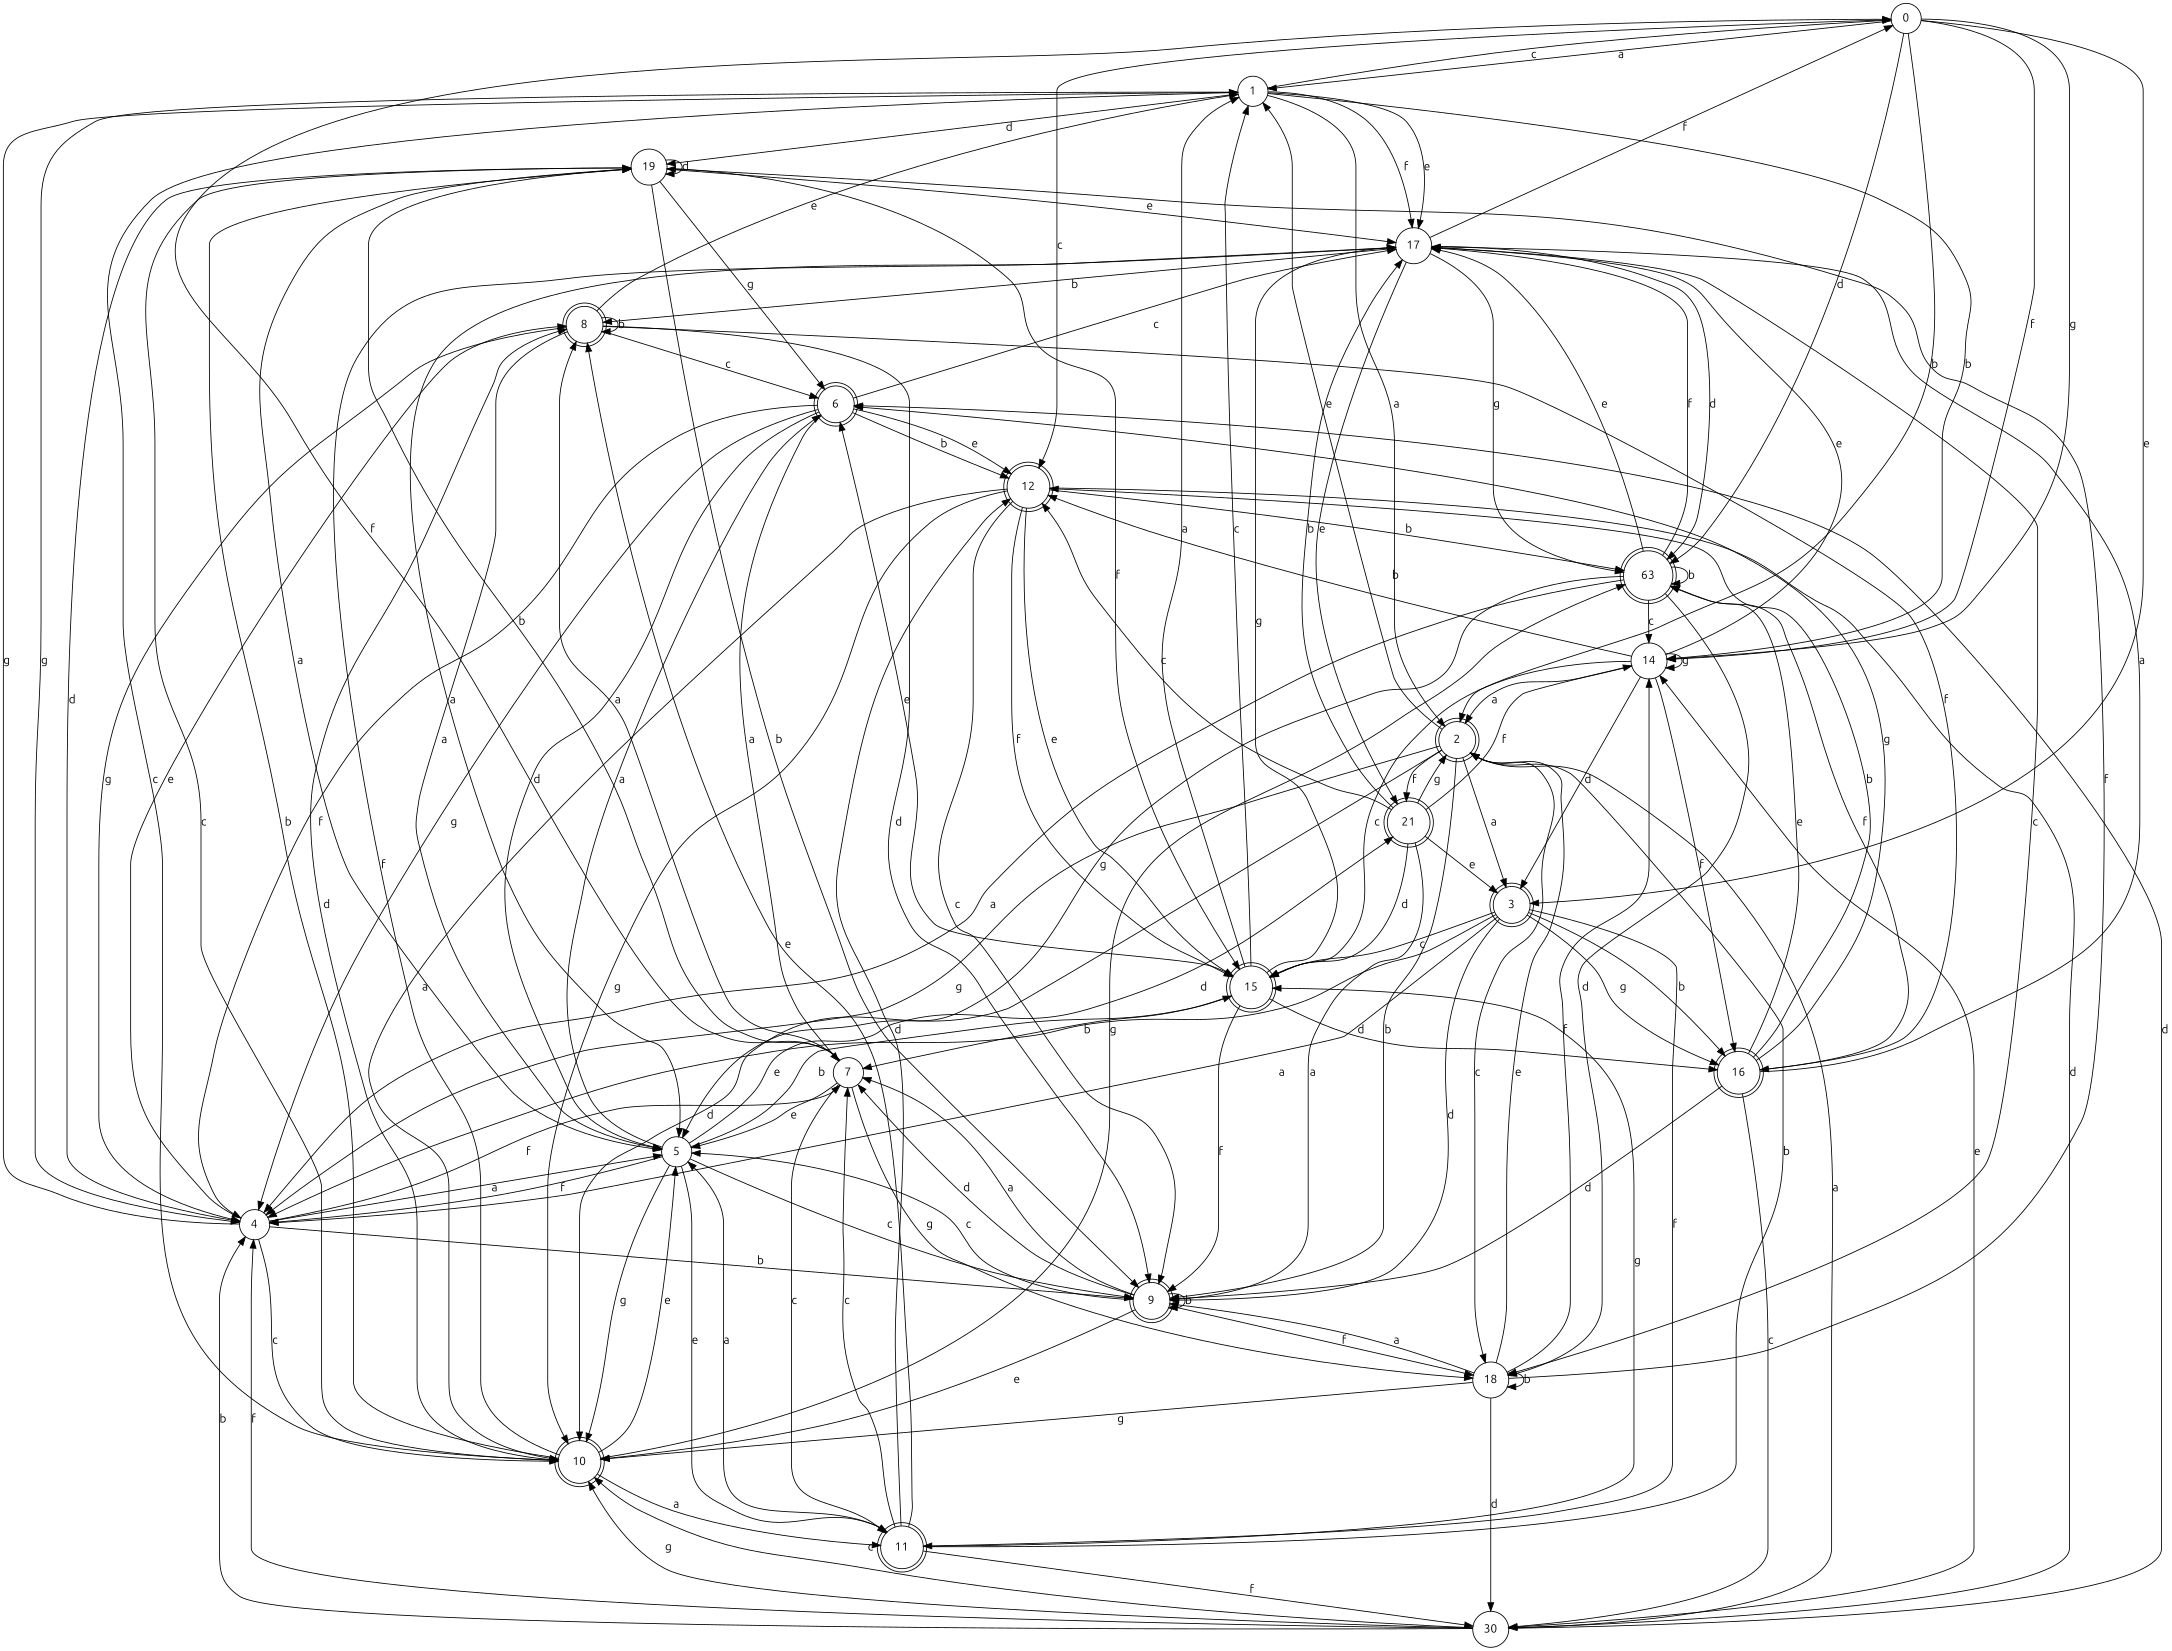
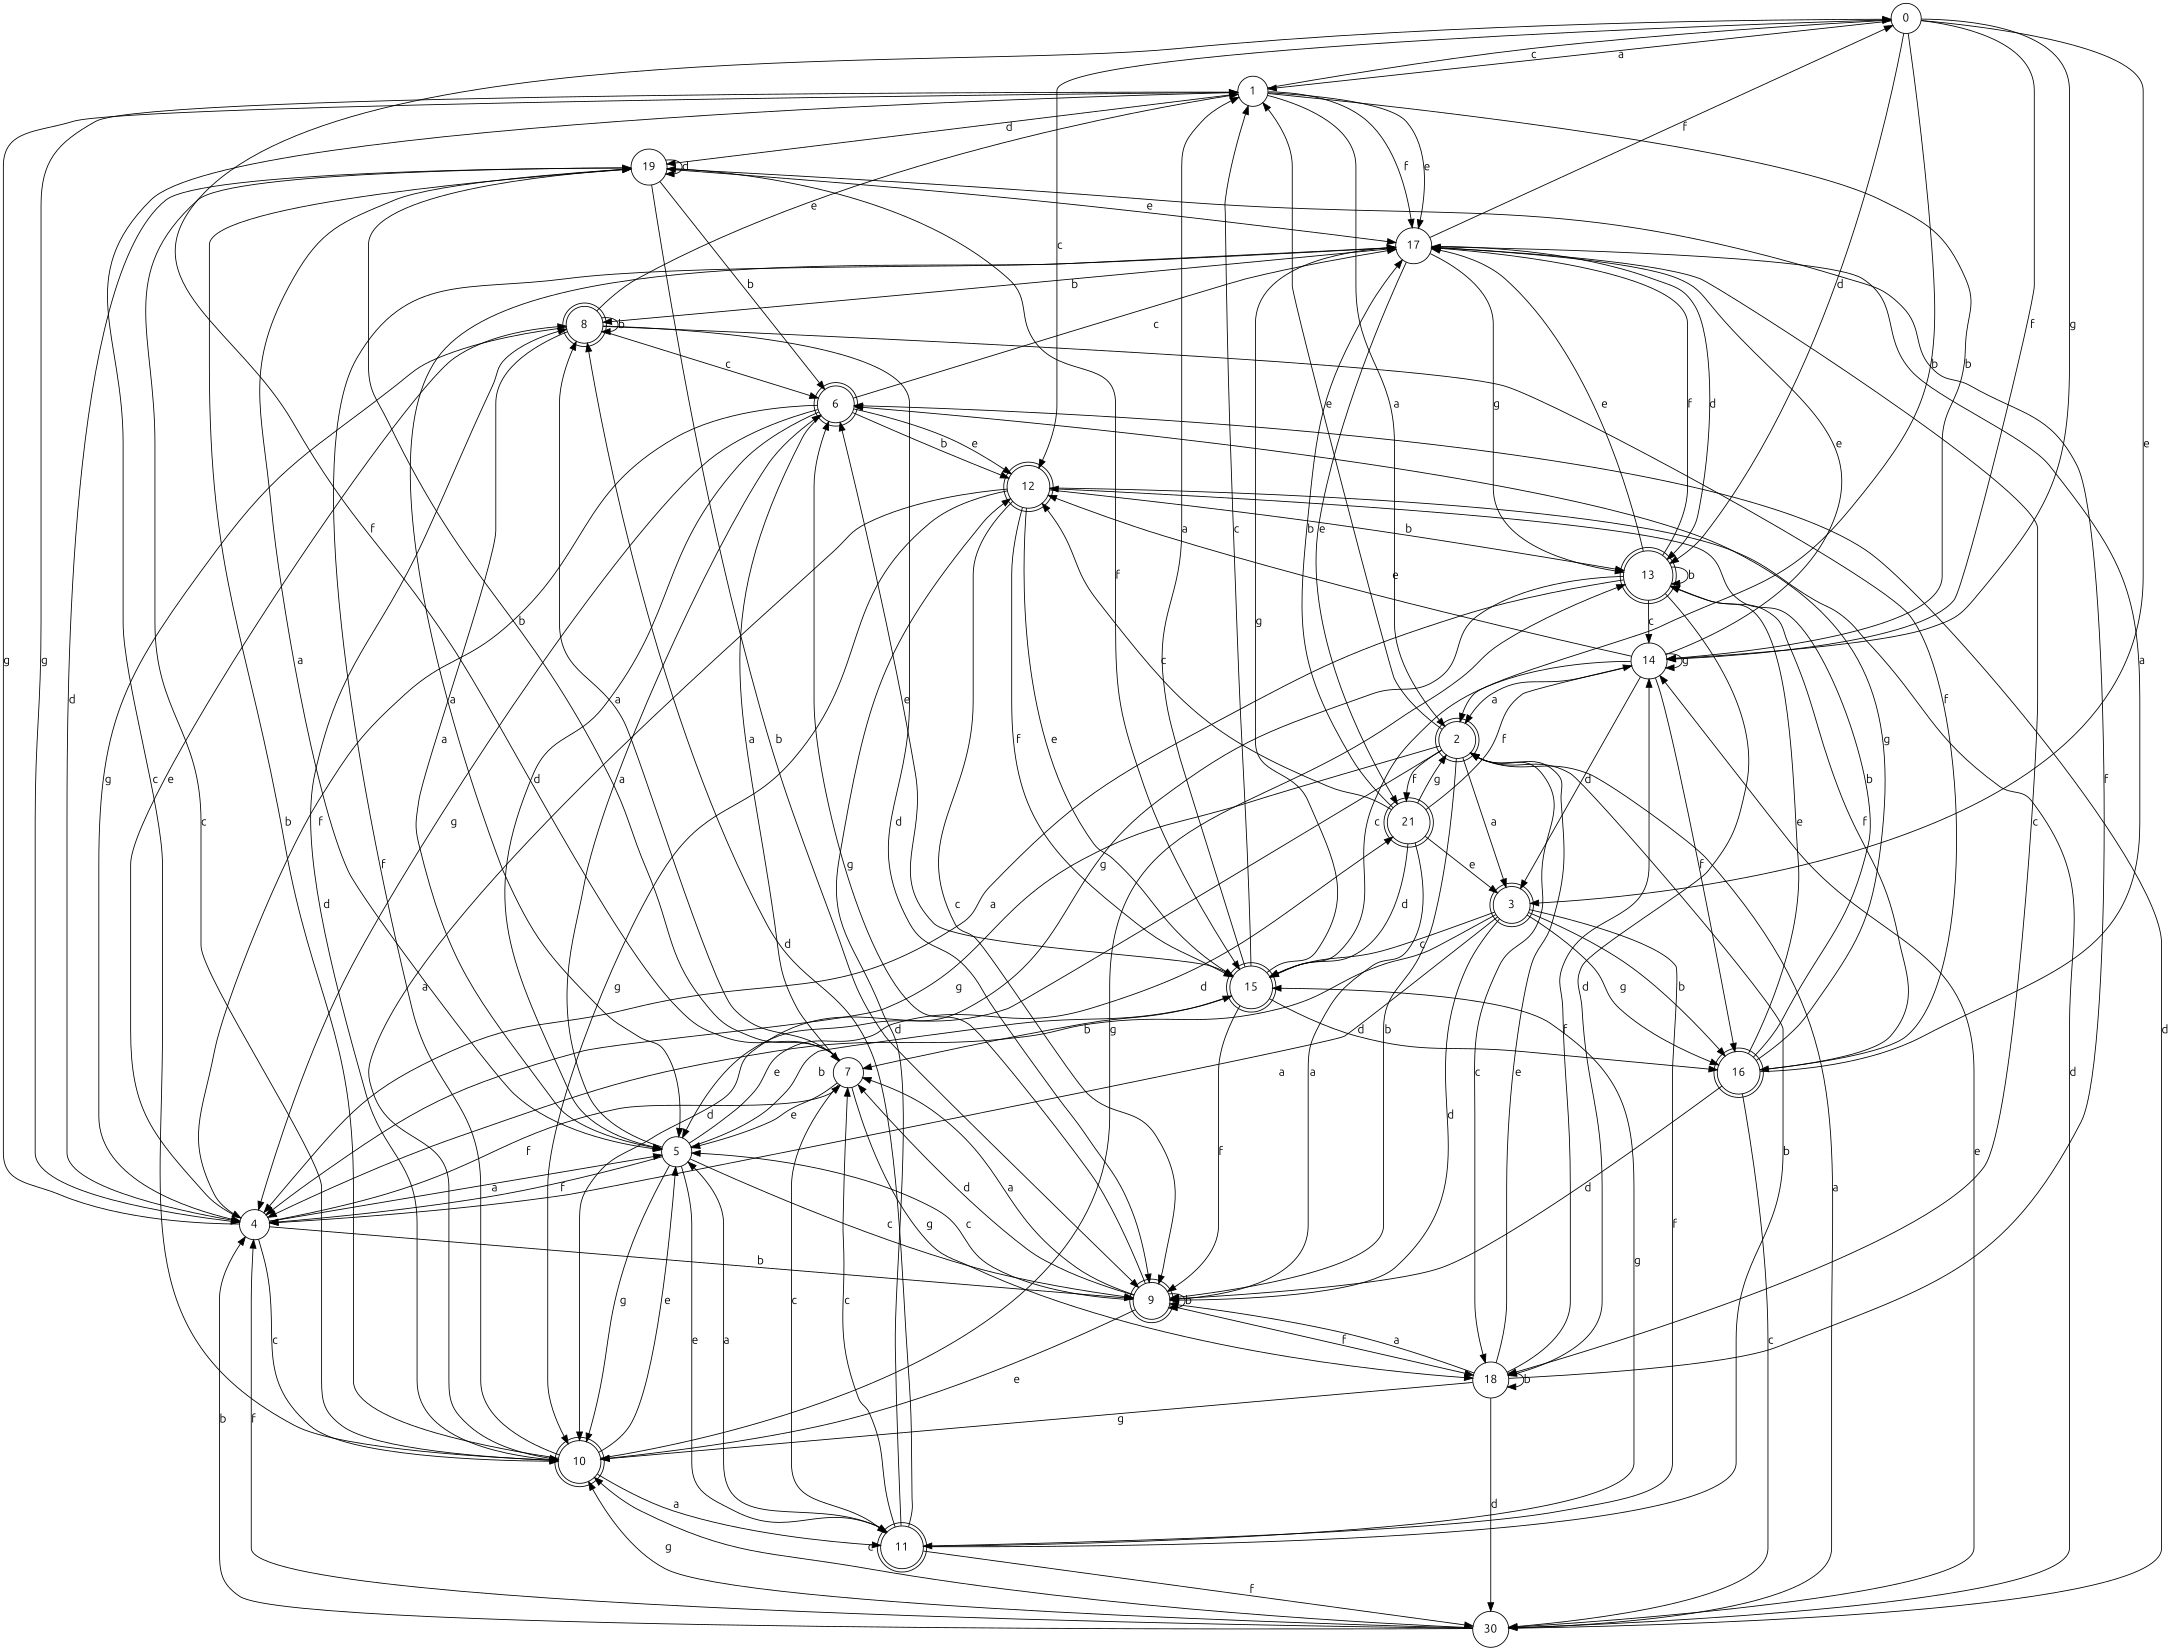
edge "19" -> "6": label "g" -> "b"
edge "14" -> "12": label "b" -> "e"
node "63": label "63" -> "13"
edge "9" -> "6": added, label "g"
edge "11" -> "8": label "e" -> "d"
